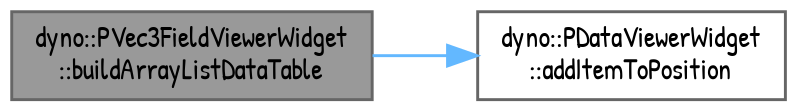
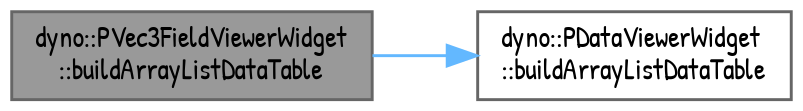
node "dyno::PDataViewerWidget ::addItemToPosition": label "dyno::PDataViewerWidget ::addItemToPosition" -> "dyno::PDataViewerWidget ::buildArrayListDataTable"
